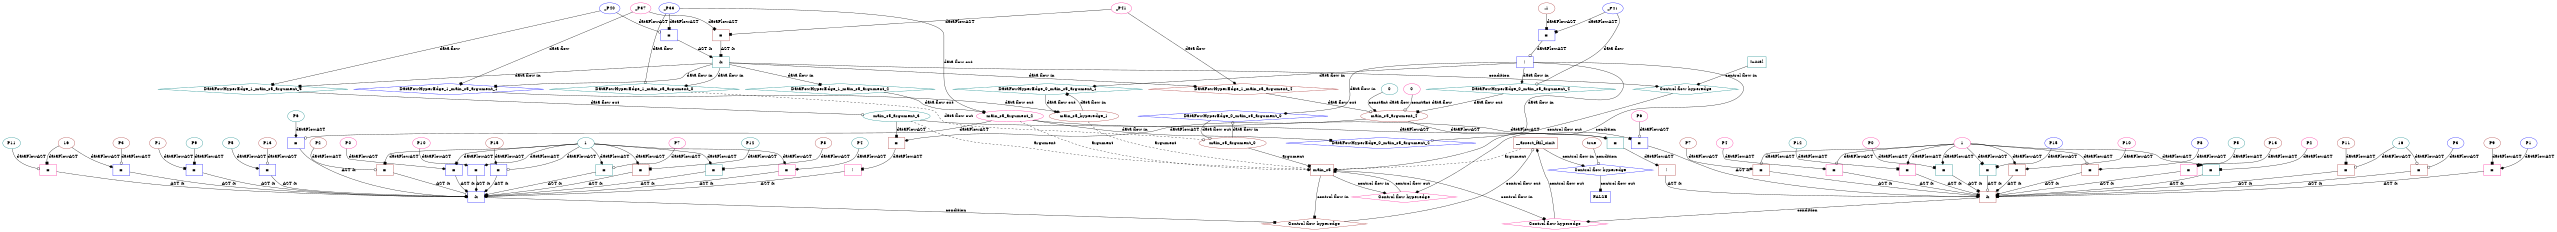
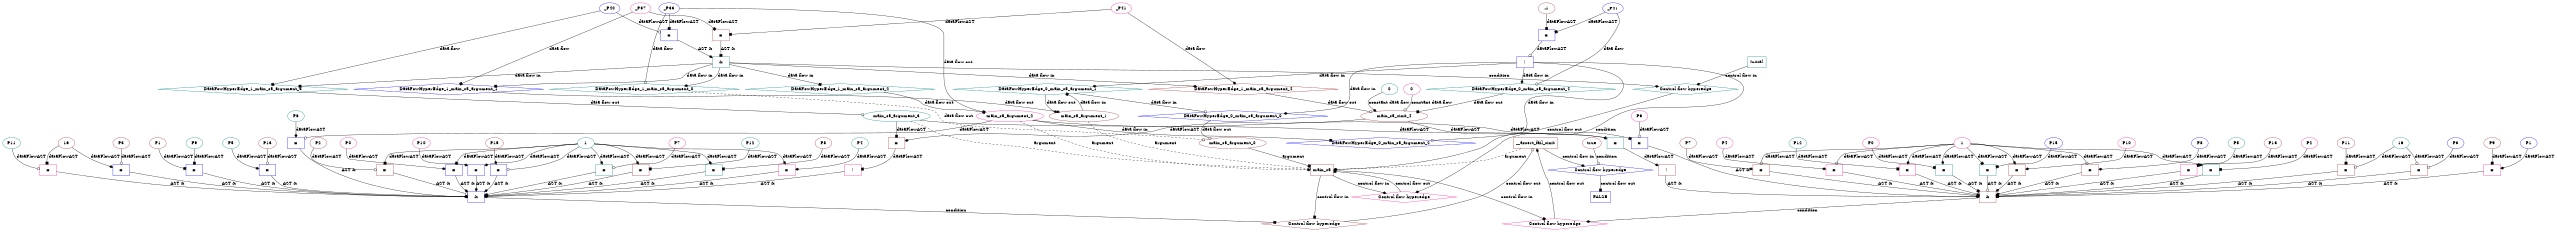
node "main_s5_hyperedge_1": label "main_s5_hyperedge_1" -> "main_s5_argument_1"
node "main_s5_argument_4": label "main_s5_argument_4" -> "main_s5_sinit_4"
edge "main_s5_argument_0" -> "DataFowHyperEdge_0_main_s5_argument_0": now "DataFowHyperEdge_0_main_s5_argument_1" -> "DataFowHyperEdge_0_main_s5_argument_0"
